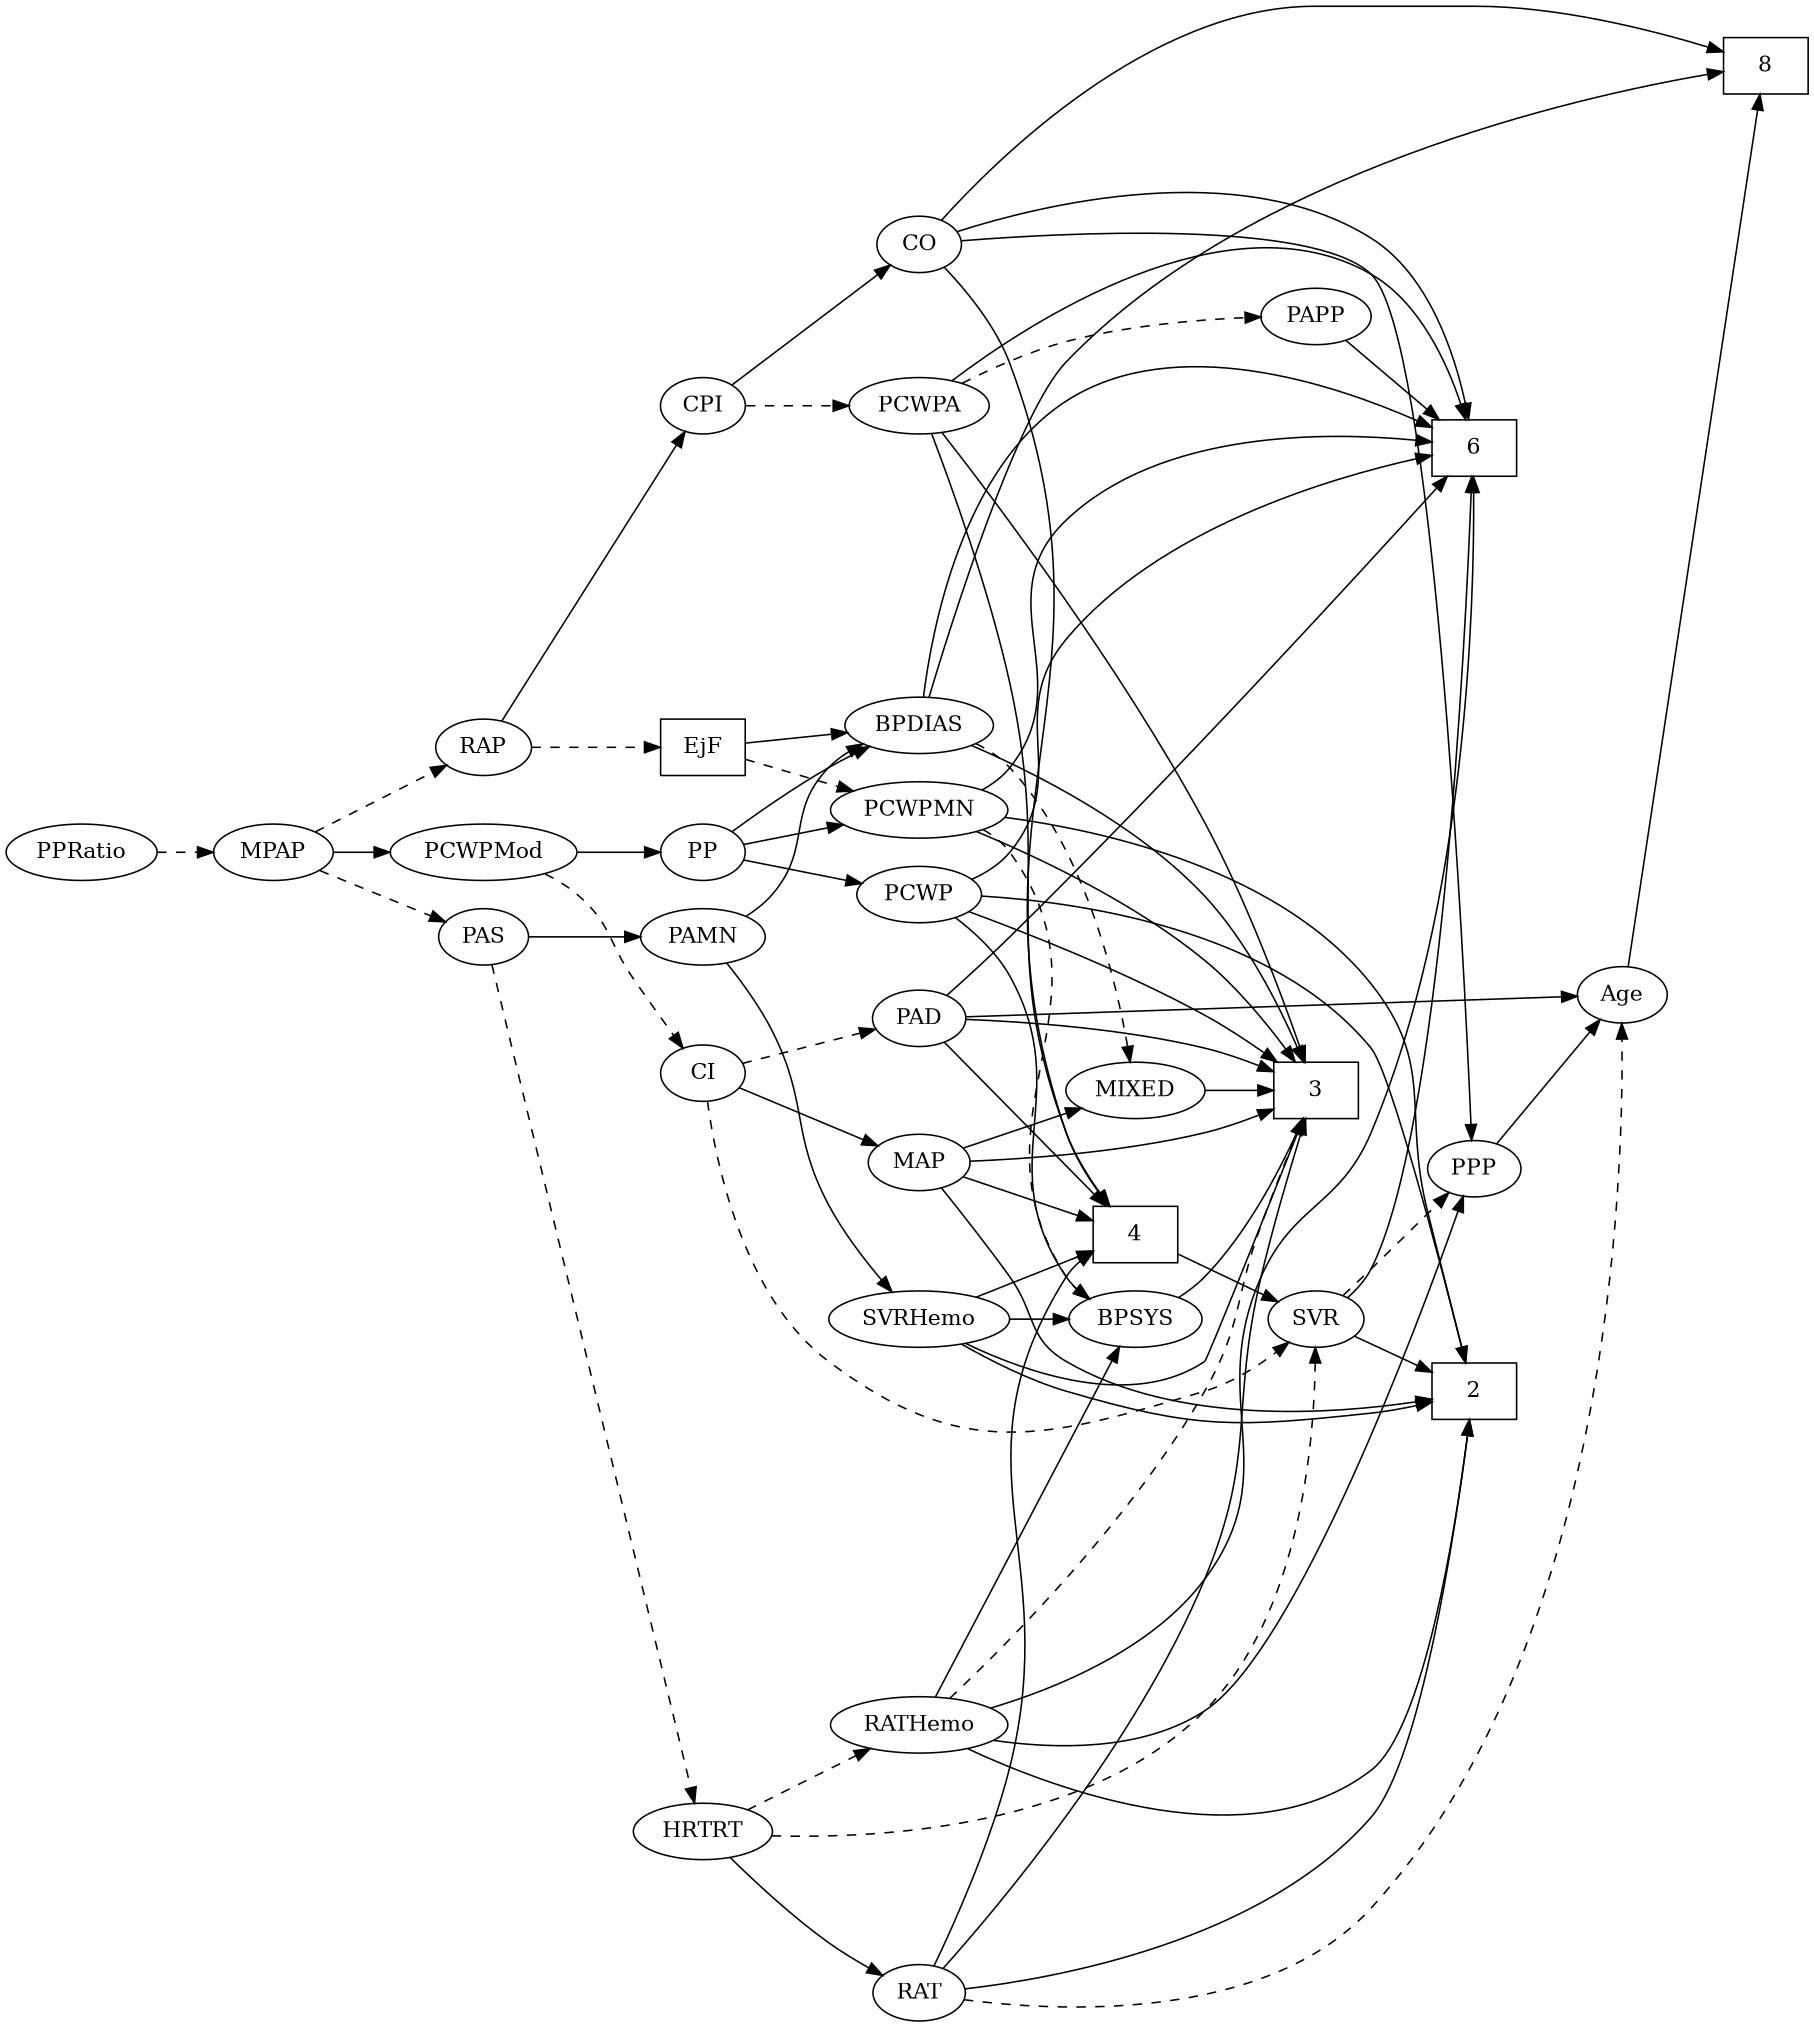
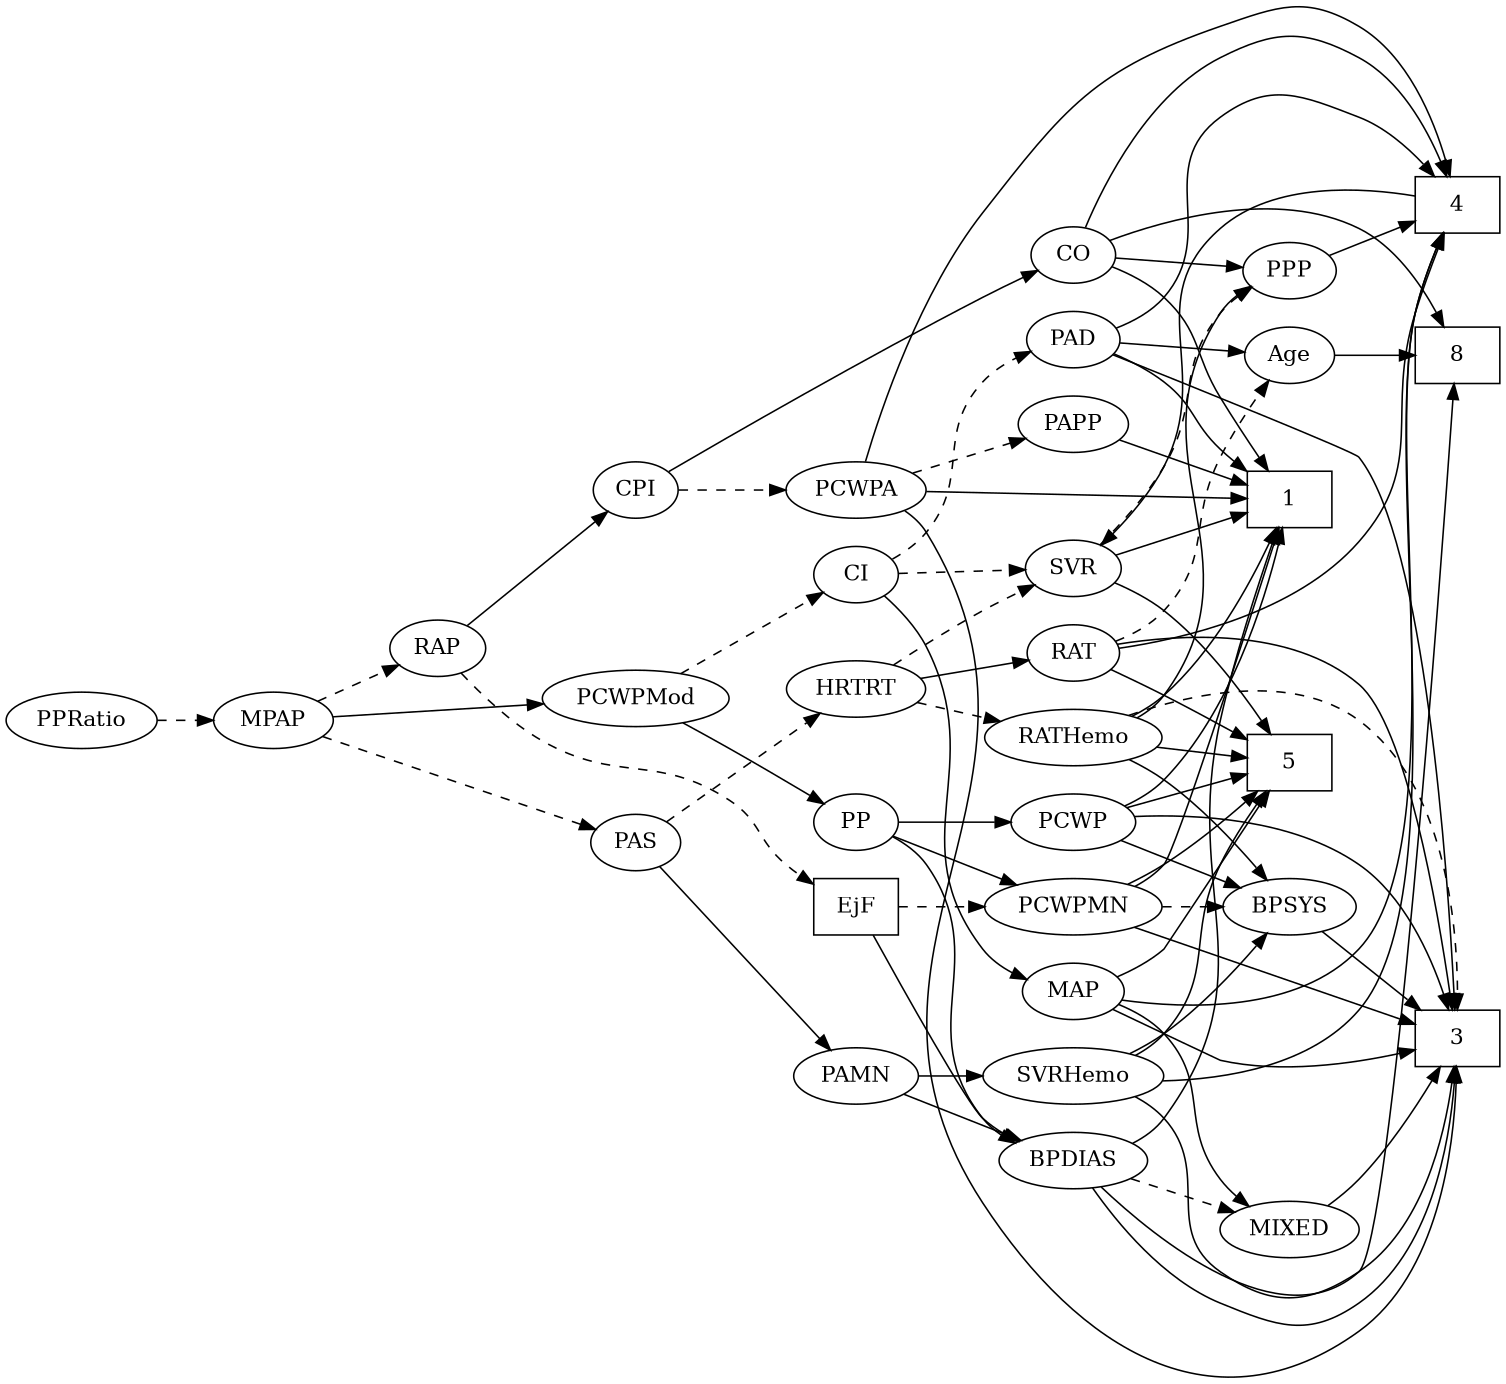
node "6": label "6" -> "1"
edge "PPP" -> "Age": now "PPP" -> "4"
node "2": label "2" -> "5"
